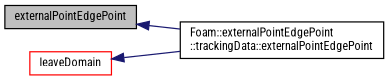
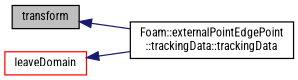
node "externalPointEdgePoint": label "externalPointEdgePoint" -> "transform"
node "Foam::externalPointEdgePoint ::trackingData::externalPointEdgePoint": label "Foam::externalPointEdgePoint ::trackingData::externalPointEdgePoint" -> "Foam::externalPointEdgePoint ::trackingData::trackingData"
